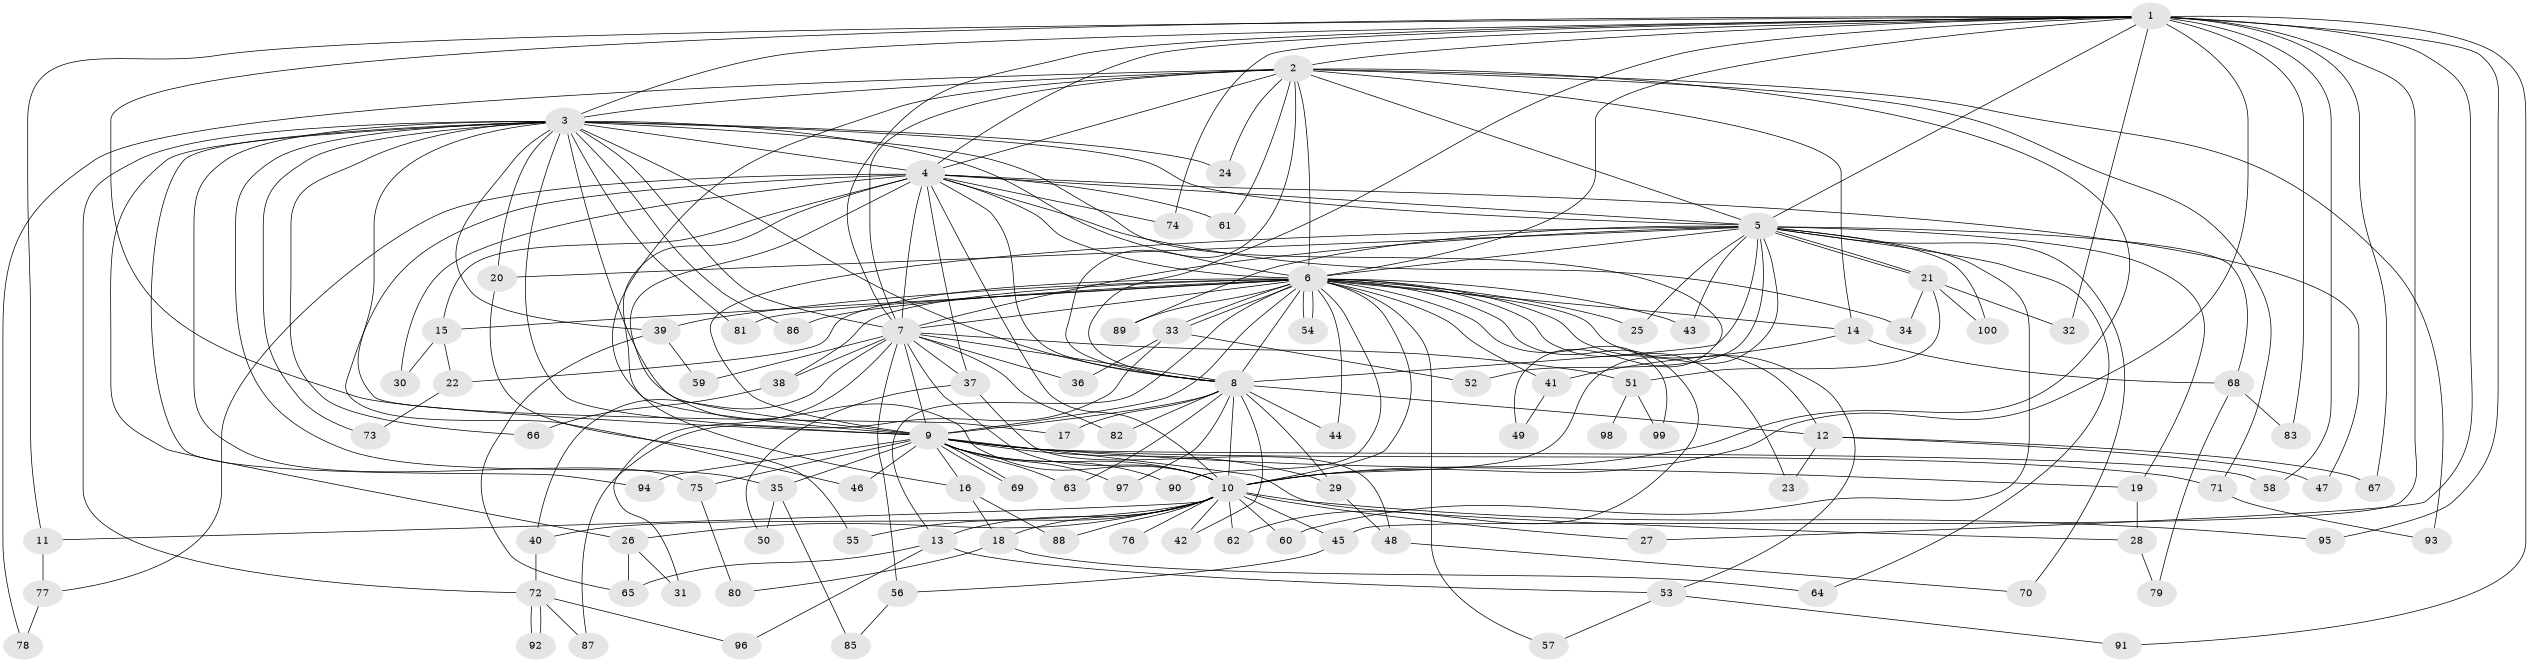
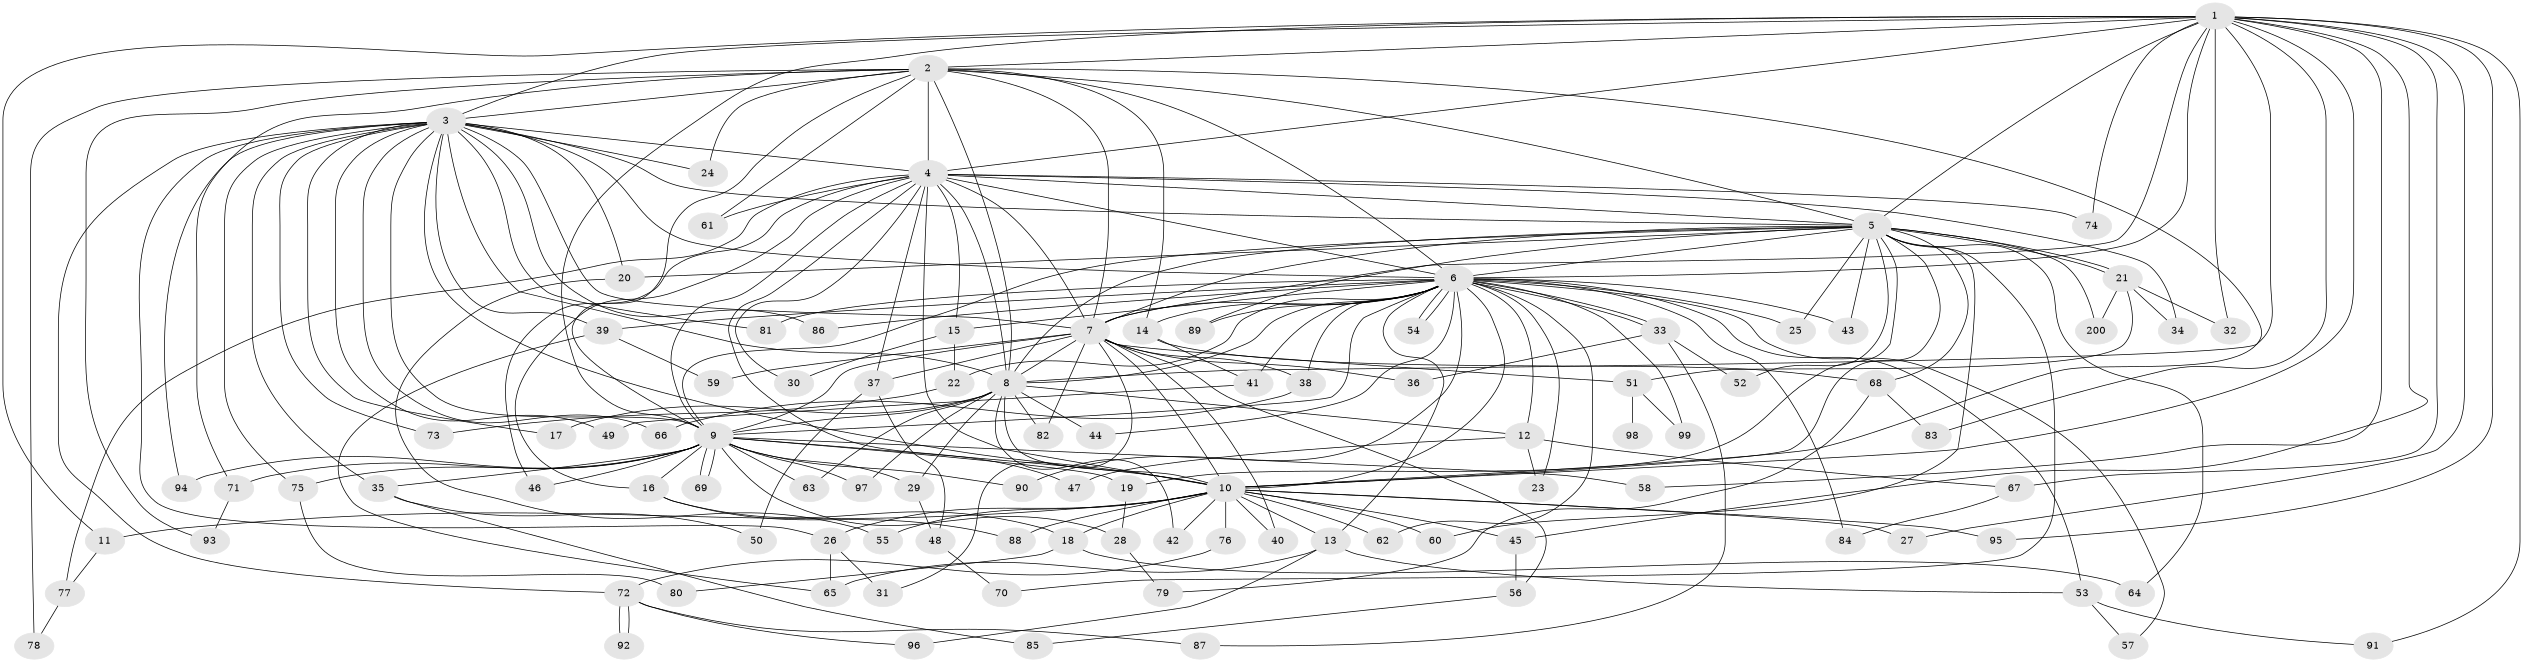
node "100": label "100" -> "200"
node "84": added
edge "40" -- "72": now "76" -- "72"
